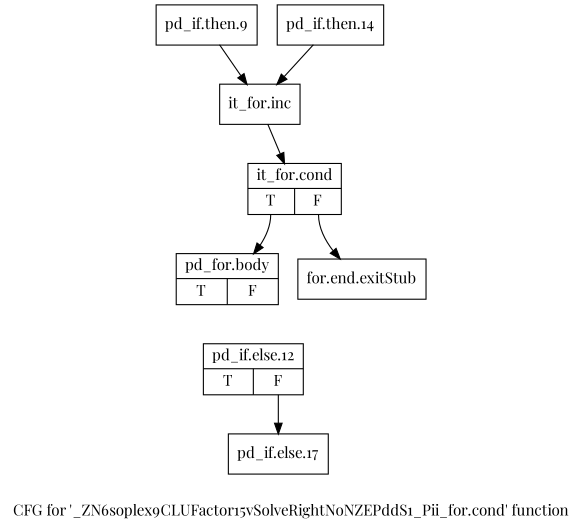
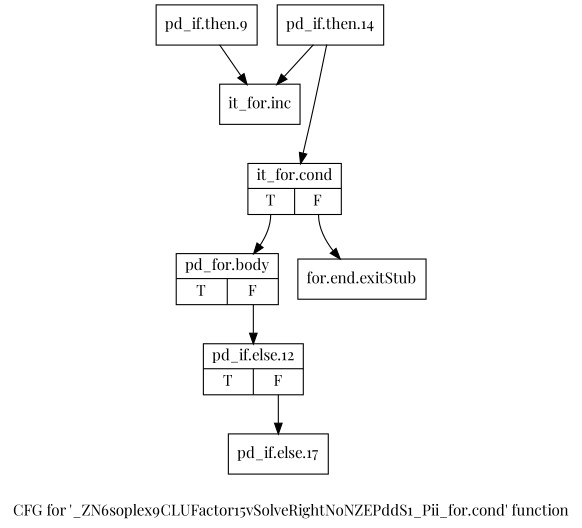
edge "it_for.inc" -> "it_for.cond": now "pd_if.then.14" -> "it_for.cond"
edge "pd_for.body" -> "pd_if.else.12": added
